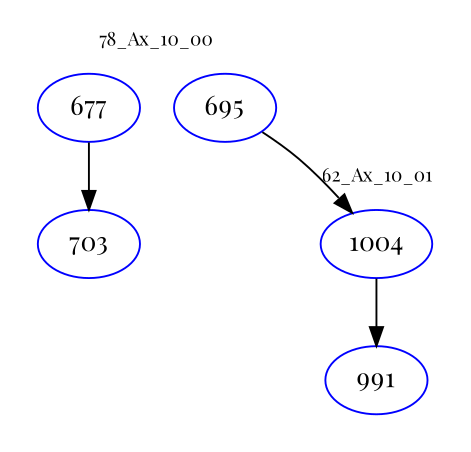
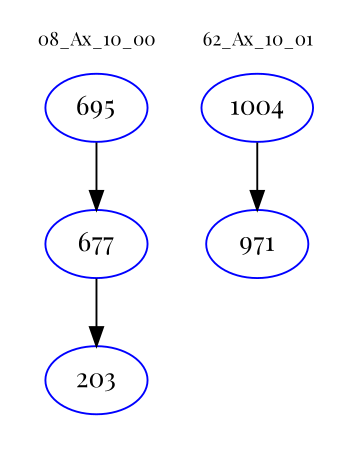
cluster "78_Ax_10_00": label "78_Ax_10_00" -> "08_Ax_10_00"
edge "695" -> "1004": now "695" -> "677"
node "703": label "703" -> "203"
node "991": label "991" -> "971"
